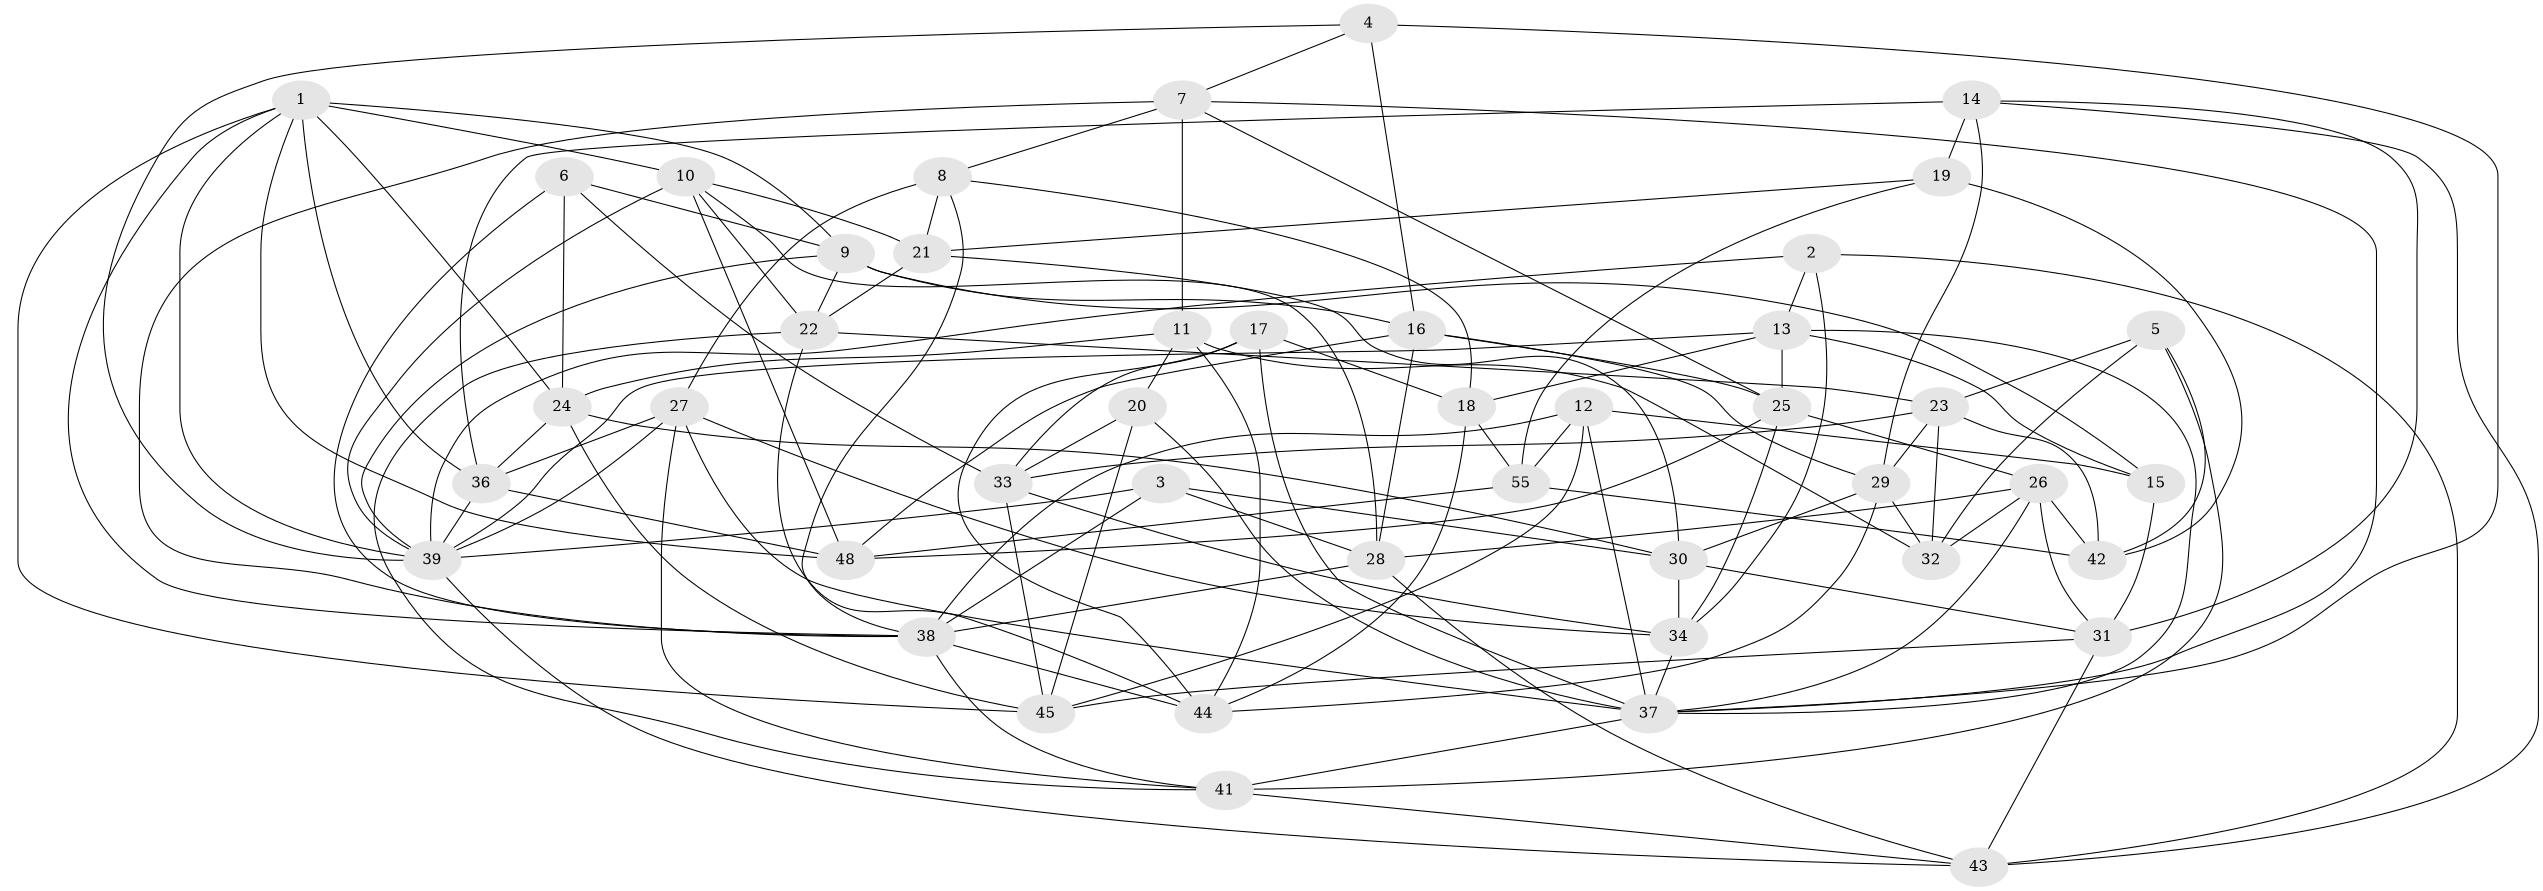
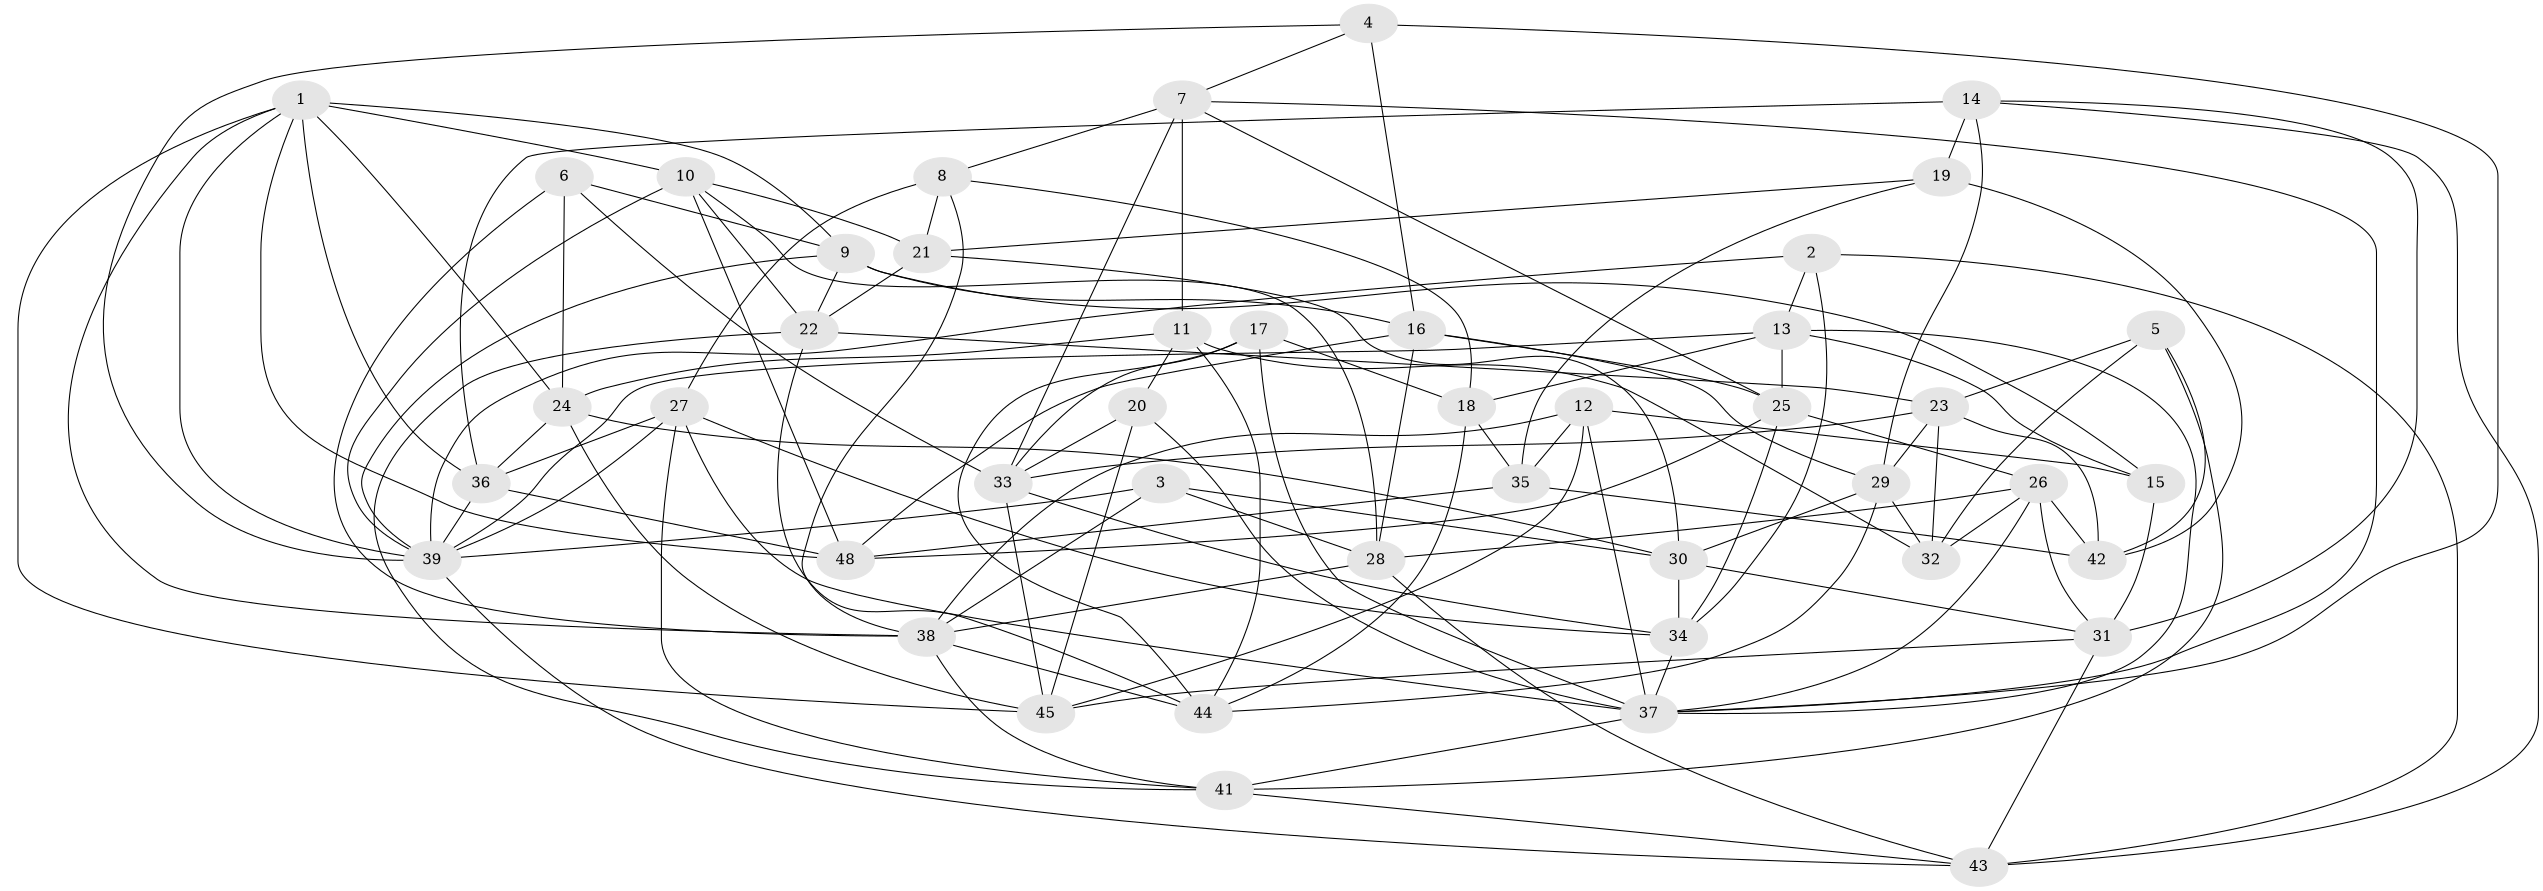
edge "7" -- "38": now "7" -- "33"
node "55": label "55" -> "35"
